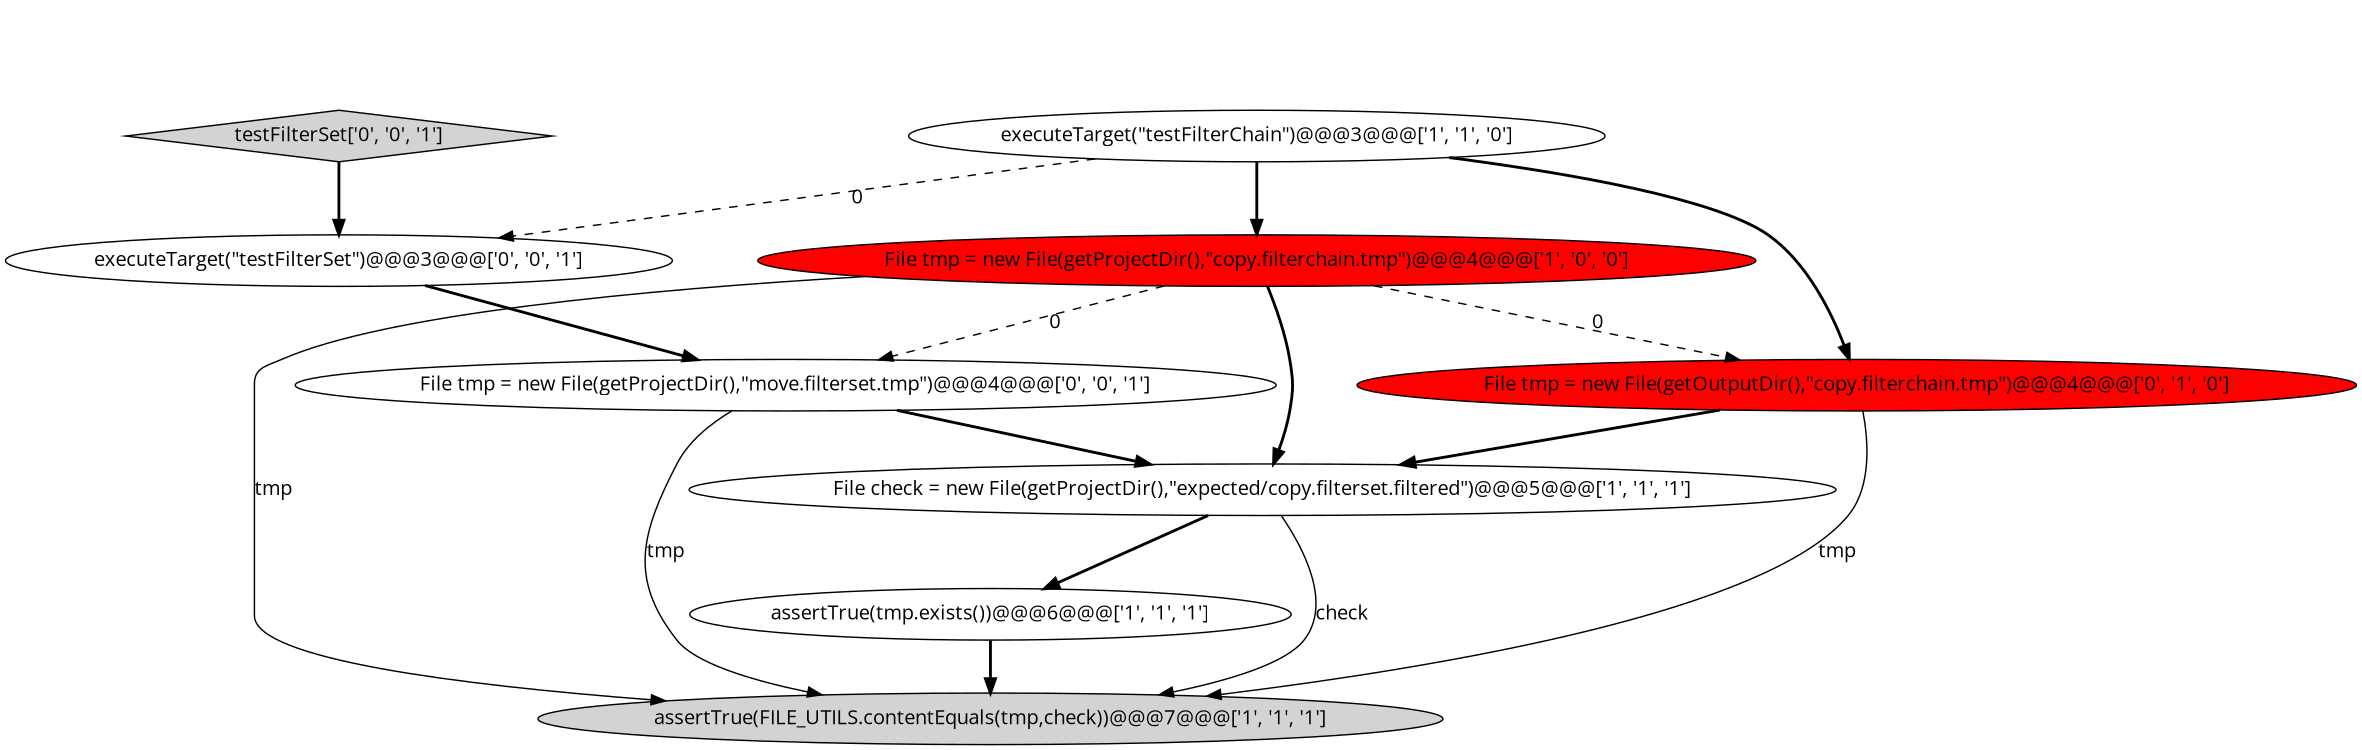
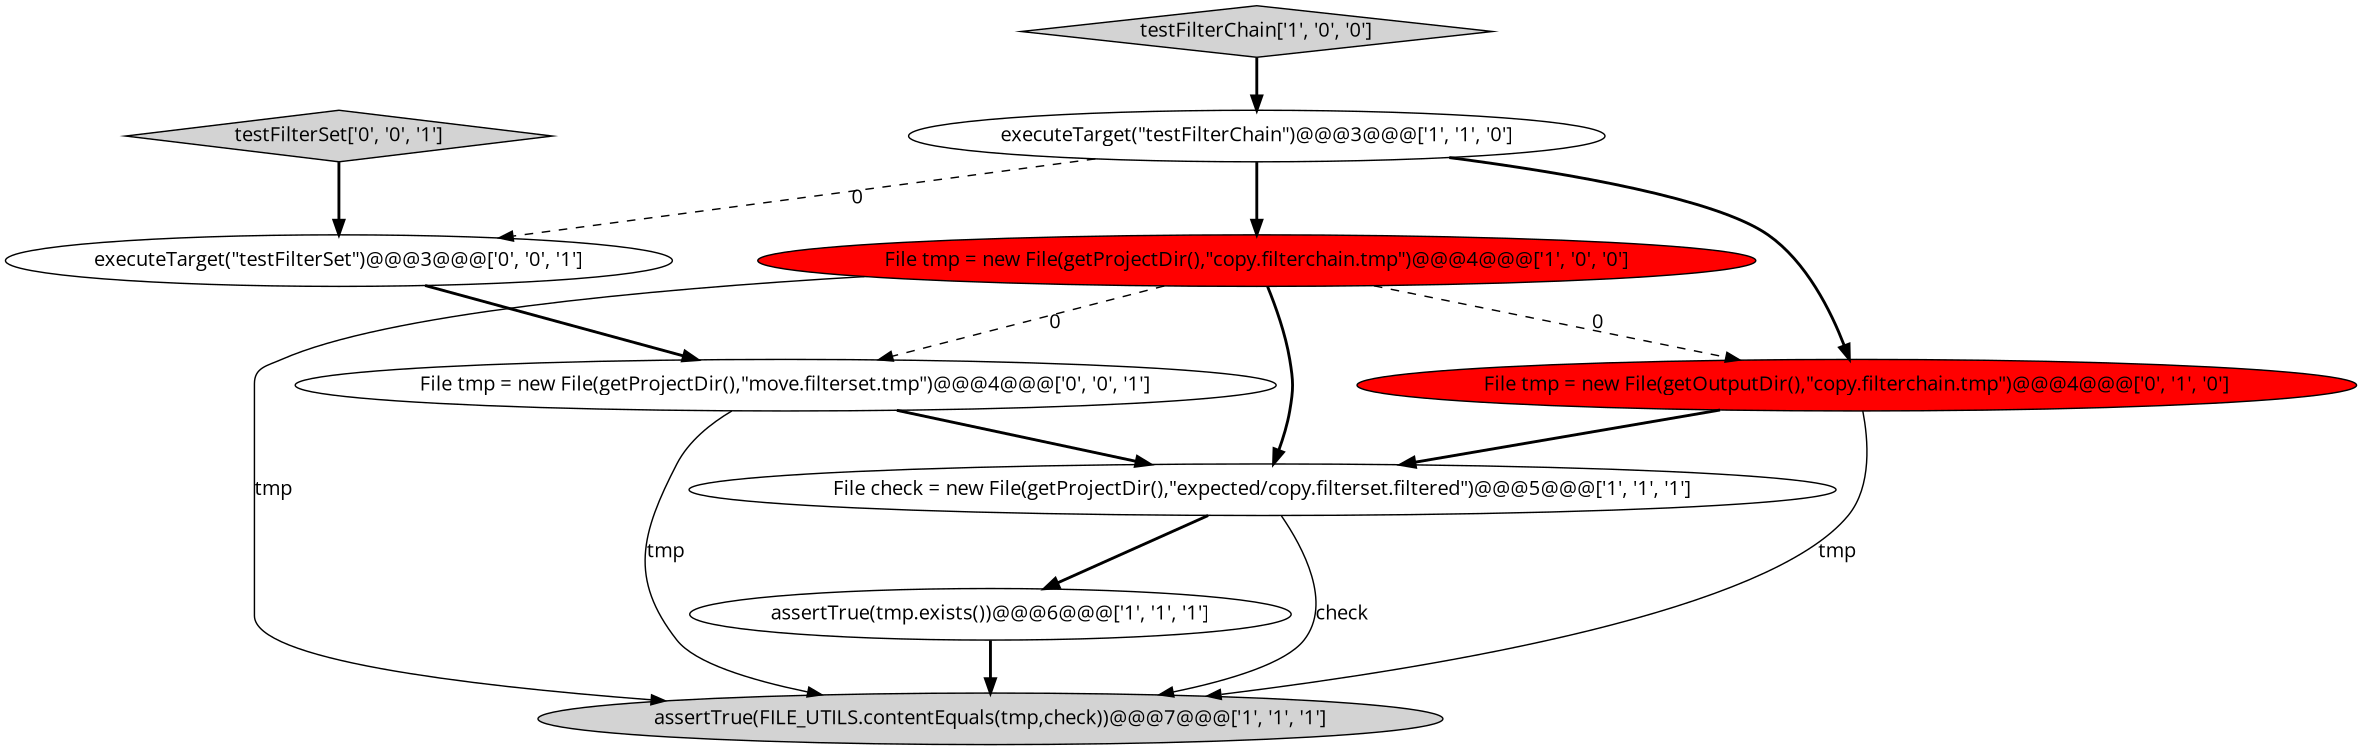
node "testFilterChain['1', '0', '0']": added
